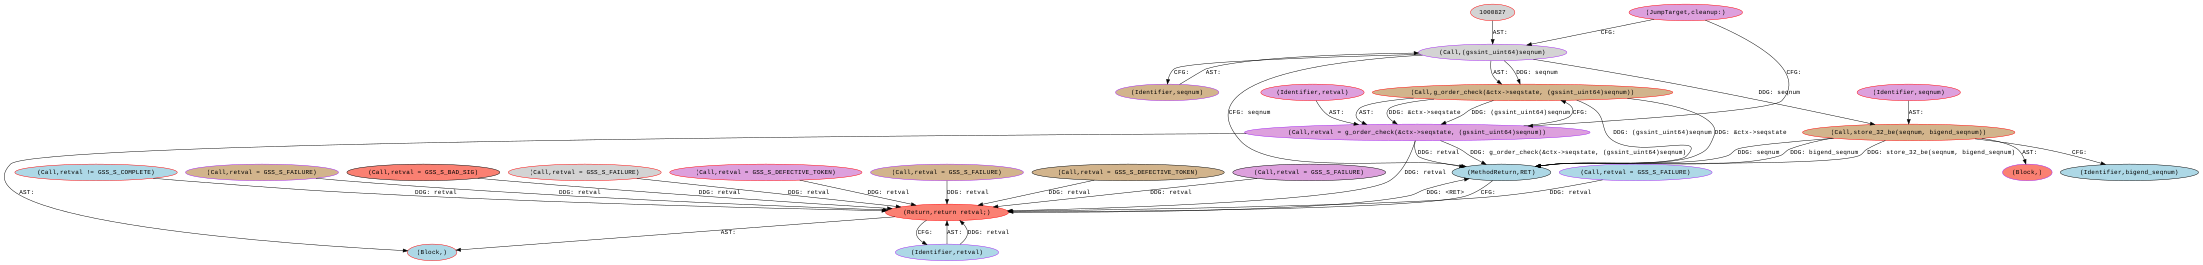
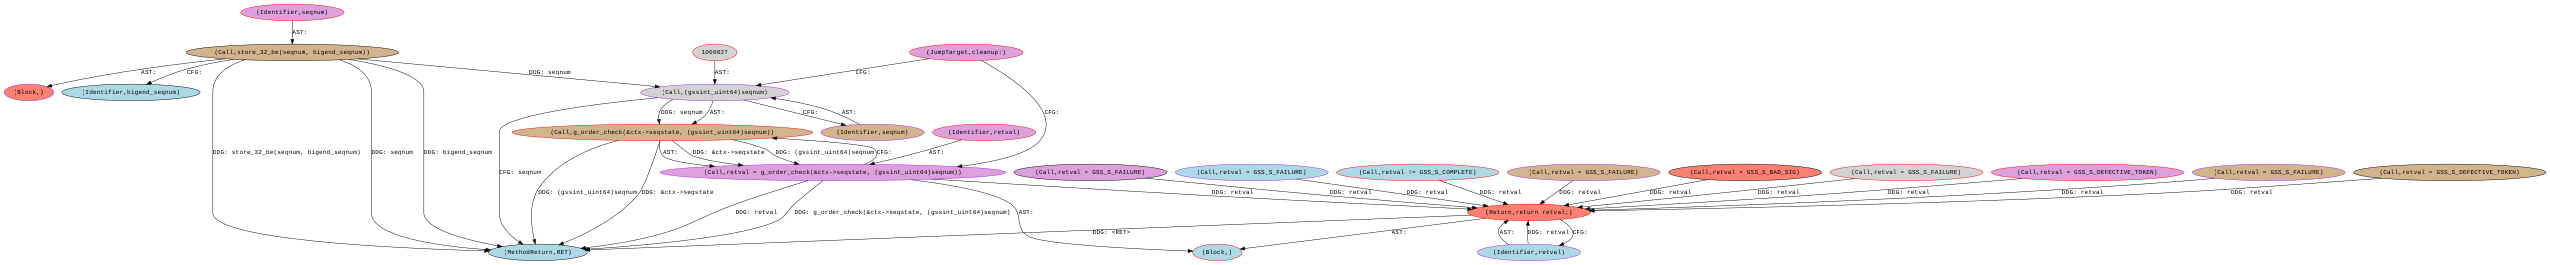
edge "(Call,(gssint_uint64)seqnum)" -> "(Call,store_32_be(seqnum, bigend_seqnum))": reversed
node "(Call,store_32_be(seqnum, bigend_seqnum))": color red -> black
edge "(MethodReturn,RET)" -> "(Return,return retval;)": removed, label "CFG:"
